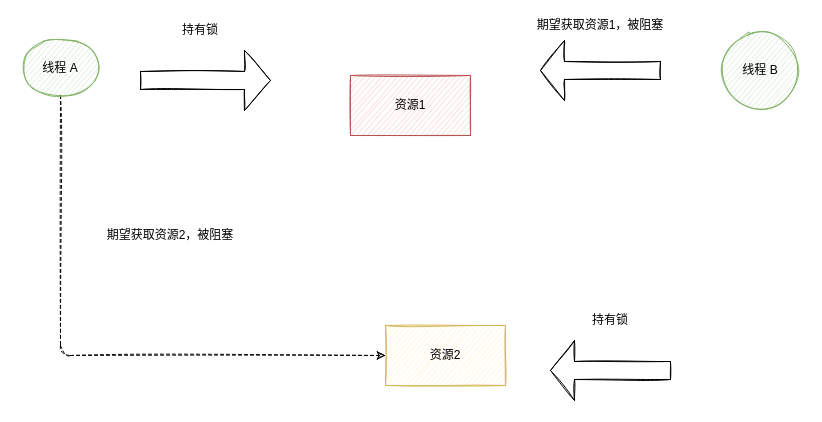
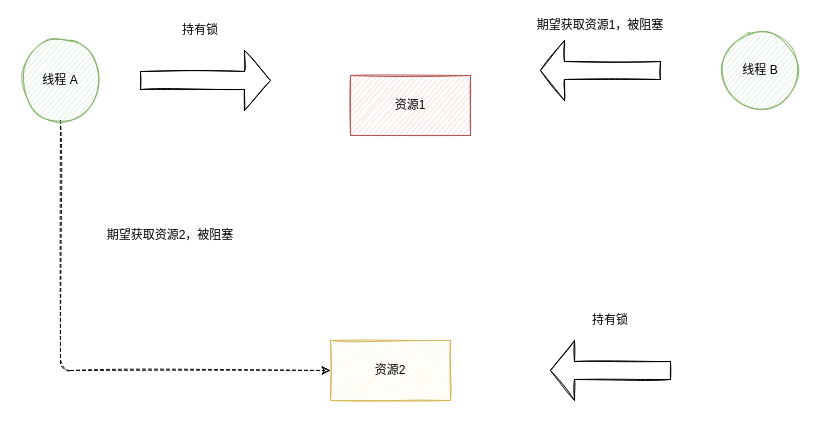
node "线程 A": size 80x55 -> 80x80
node "资源2": moved (446, 356) -> (391, 371)
